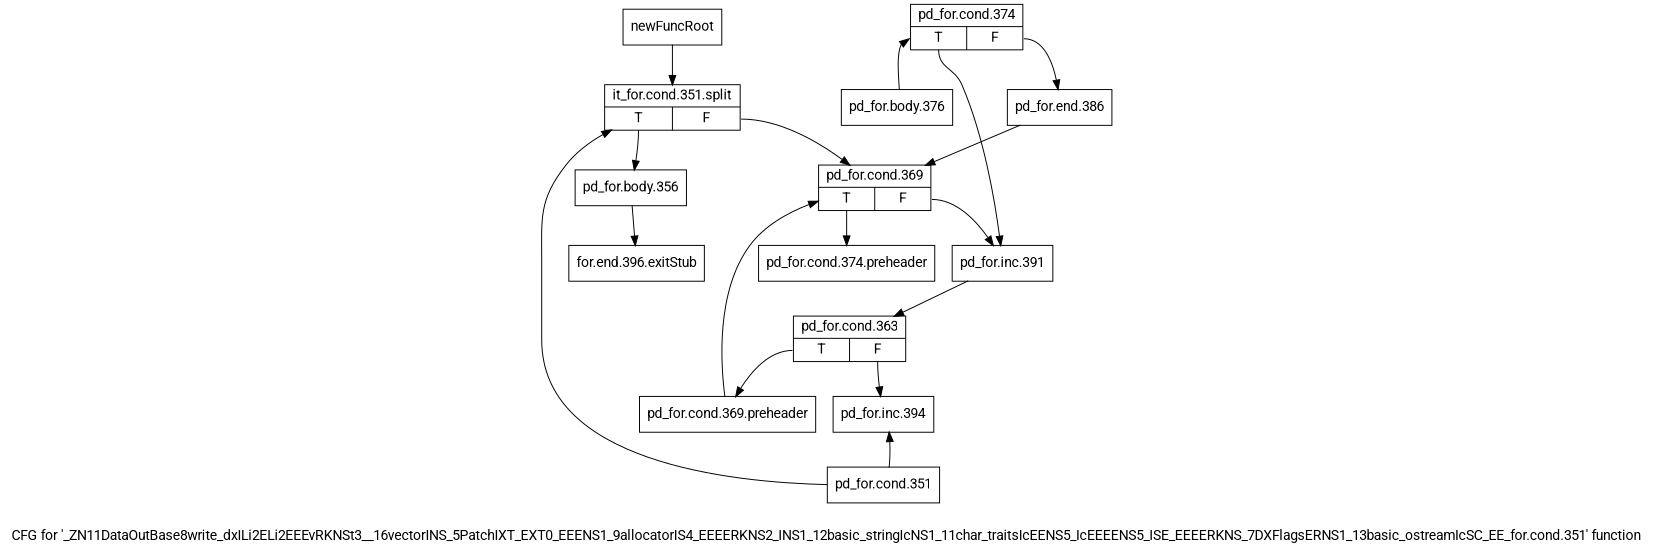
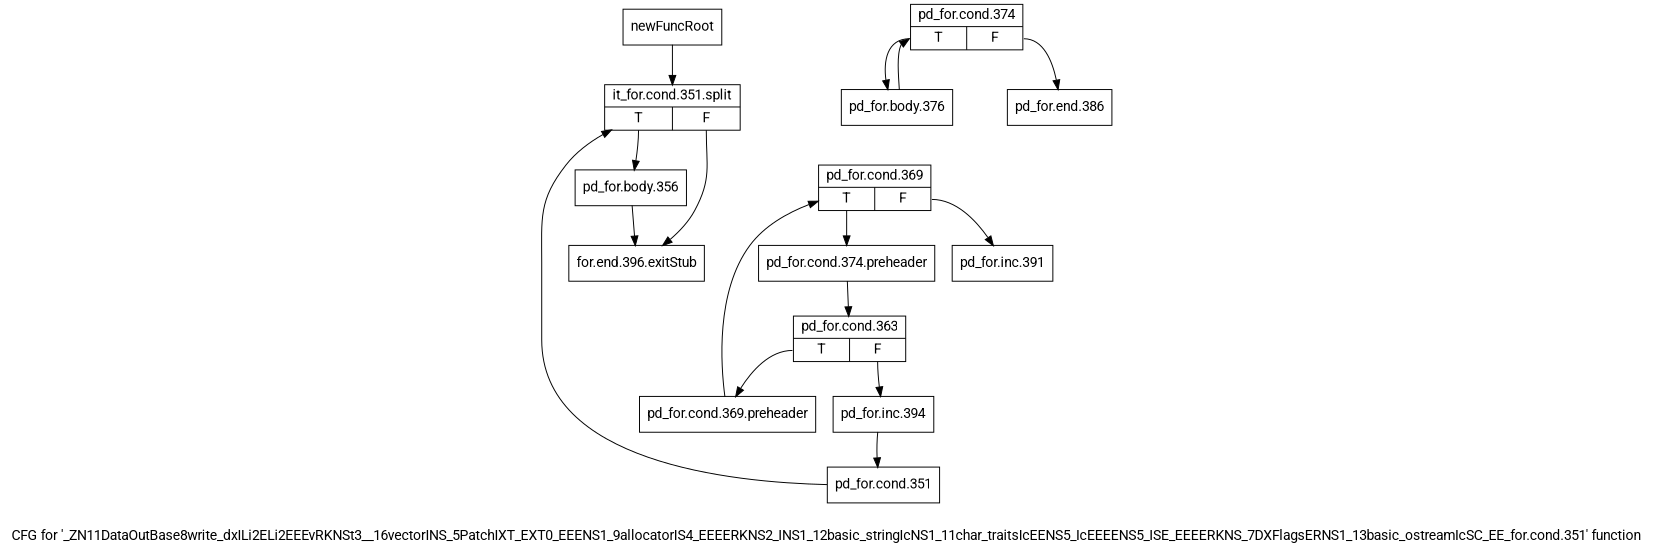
edge "it_for.cond.351.split" -> "pd_for.cond.369": now "it_for.cond.351.split" -> "for.end.396.exitStub"
edge "pd_for.cond.374" -> "pd_for.inc.391": now "pd_for.cond.374" -> "pd_for.body.376"
edge "pd_for.end.386" -> "pd_for.cond.369": removed
edge "pd_for.inc.391" -> "pd_for.cond.363": now "pd_for.cond.374.preheader" -> "pd_for.cond.363"
edge "pd_for.cond.351" -> "pd_for.inc.394": reversed
